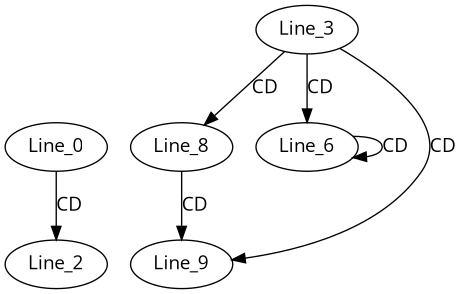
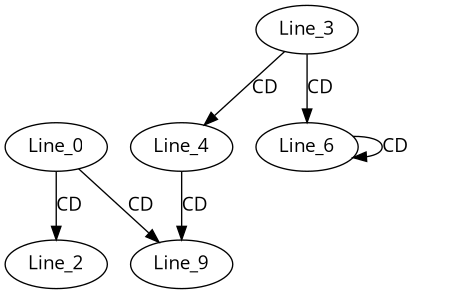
node "Line_8": label "Line_8" -> "Line_4"
edge "Line_3" -> "Line_9": now "Line_0" -> "Line_9"
